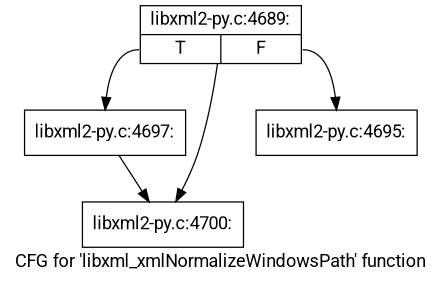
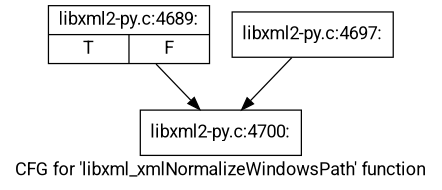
edge "libxml2-py.c:4689:" -> "libxml2-py.c:4697:": removed
node "libxml2-py.c:4695:": removed
